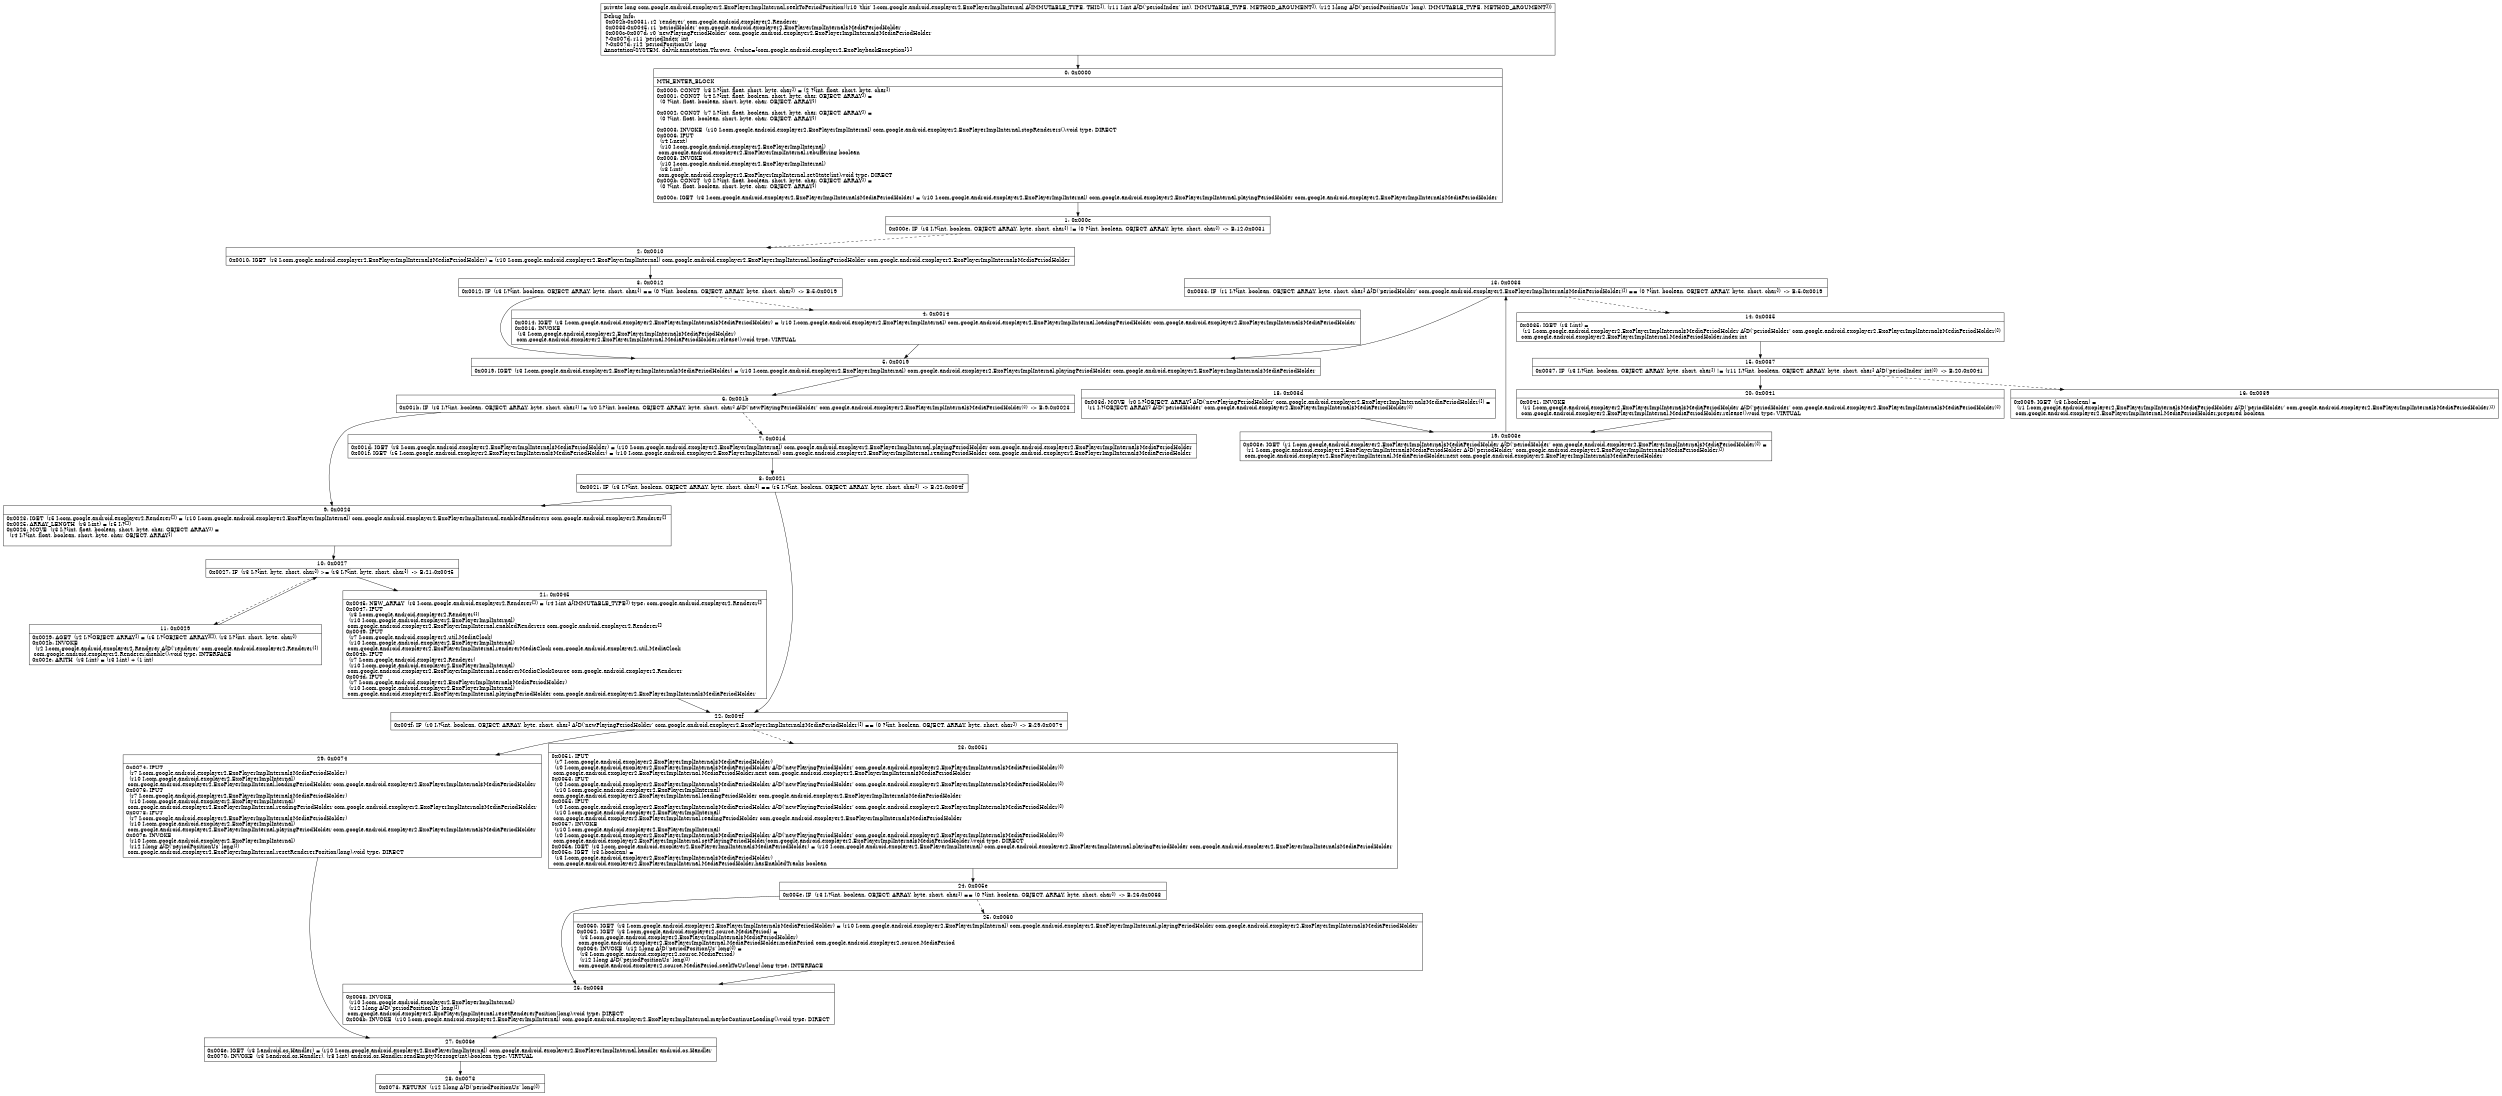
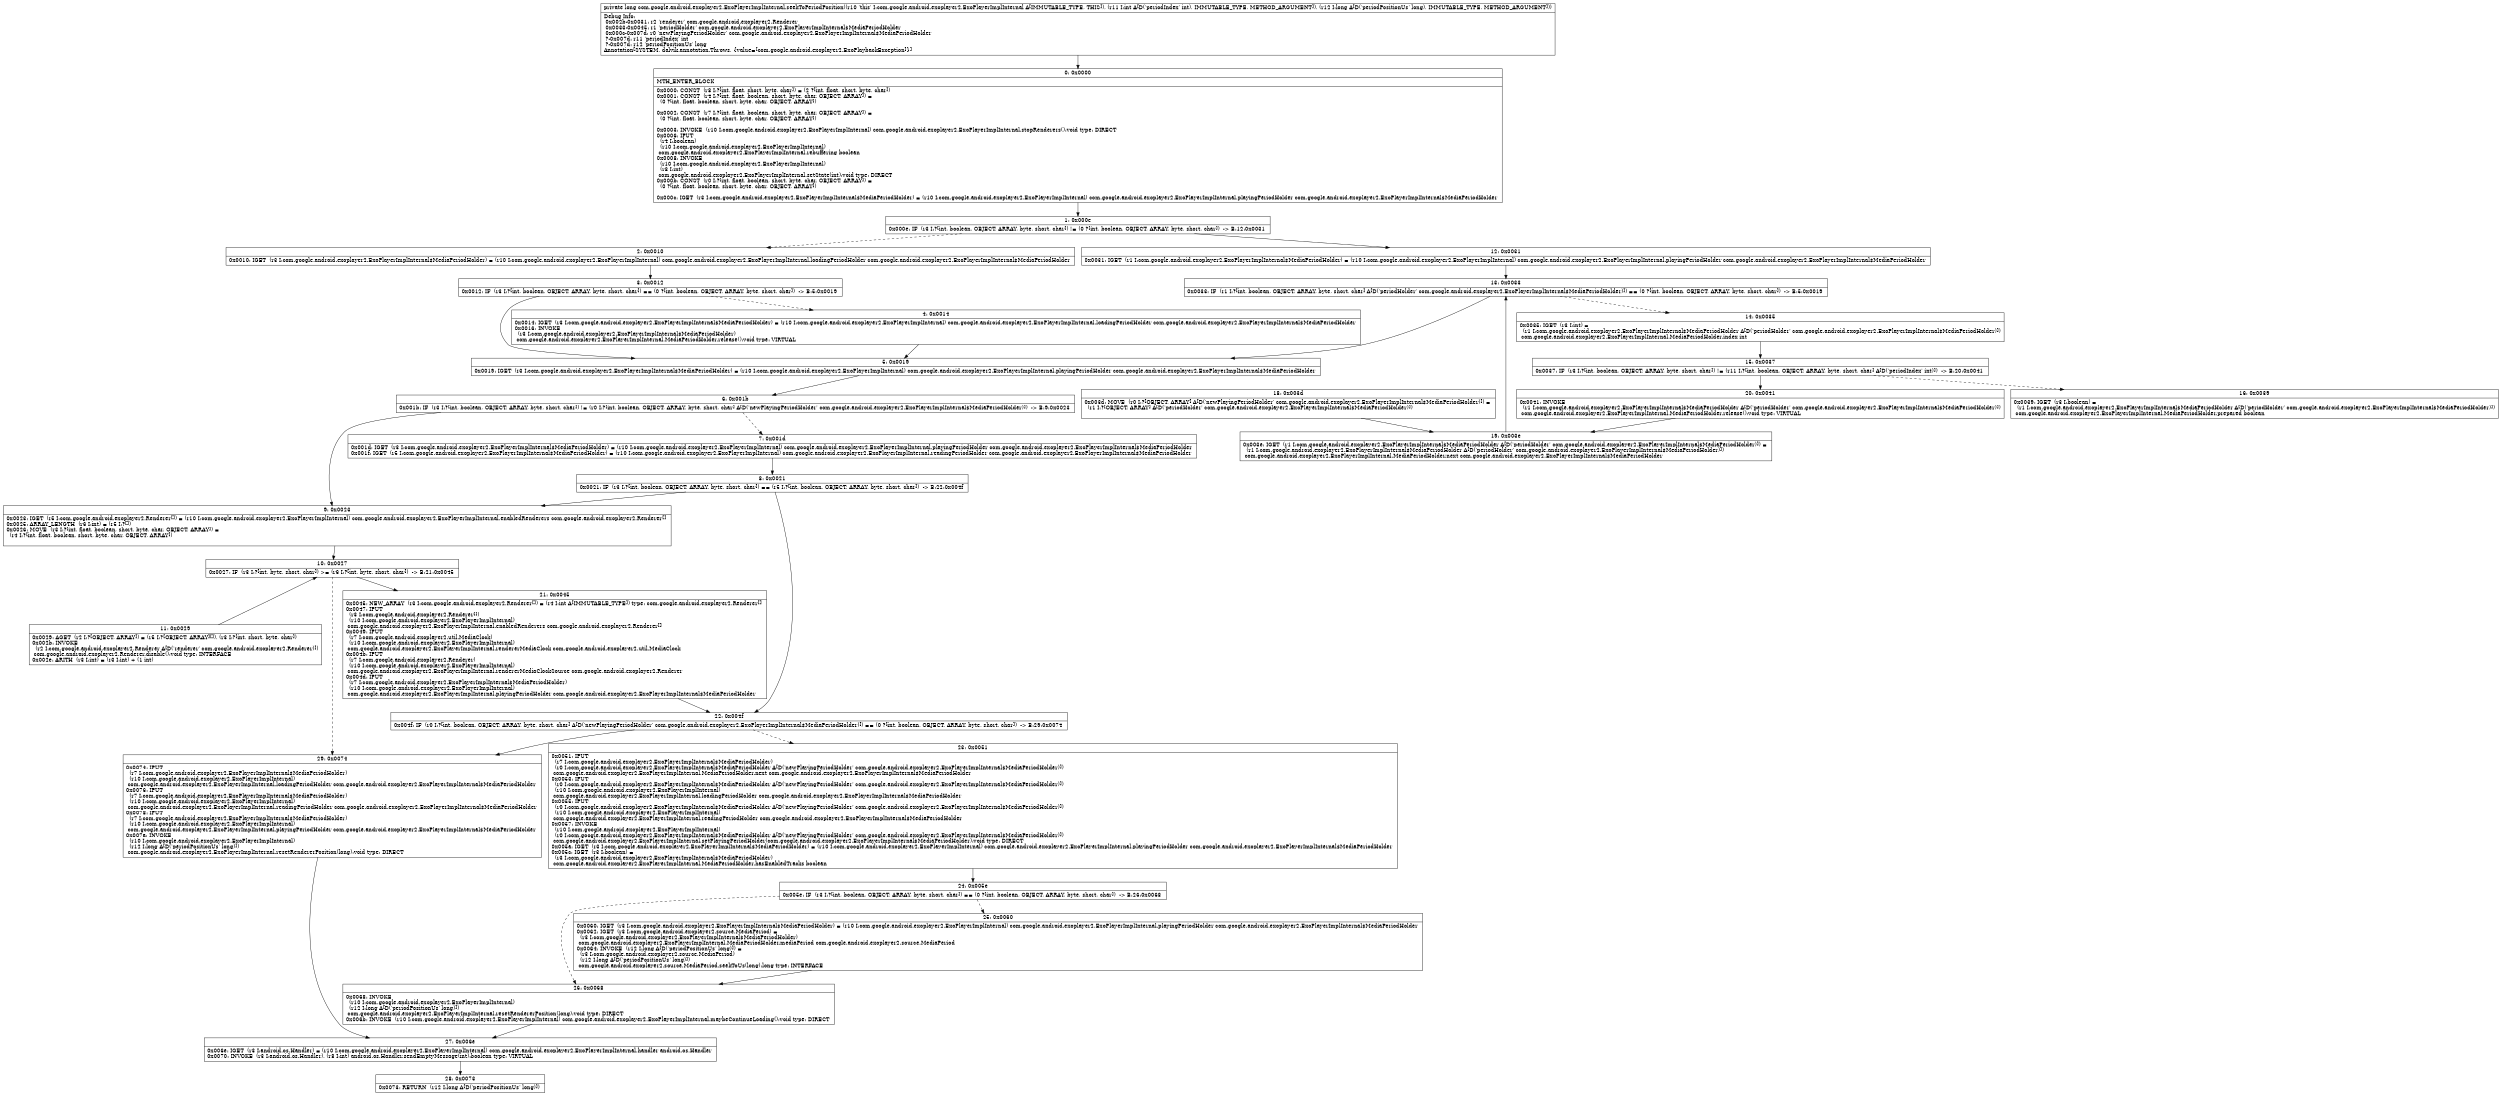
node "0: 0x0000": text "(r4 I:next)" -> "(r4 I:boolean)"
node "12: 0x0031": added
edge "10: 0x0027" -> "11: 0x0029": now "10: 0x0027" -> "29: 0x0074"
edge "24: 0x005e" -> "26: 0x0068": style solid -> dashed
